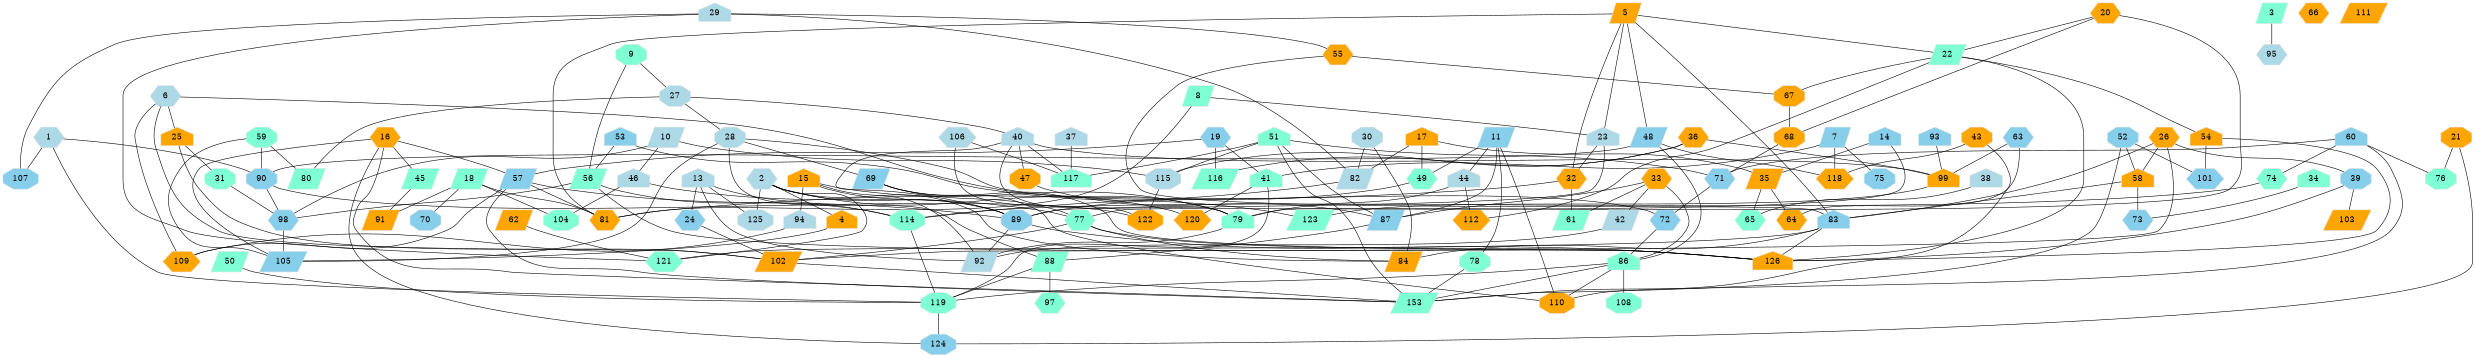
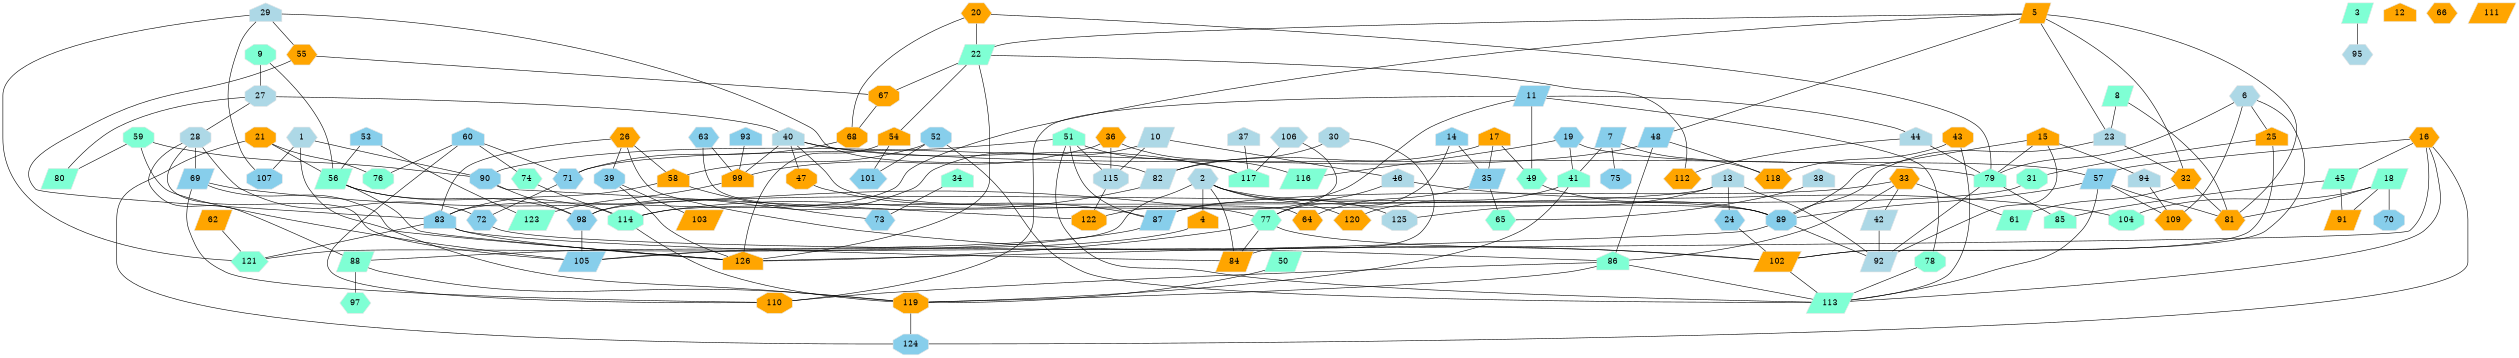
node "12": added
edge "21" -- "56": added
node "35": fillcolor orange -> skyblue
node "85": added
node "119": fillcolor aquamarine -> orange
node "153": label "153" -> "113"
node "108": removed
